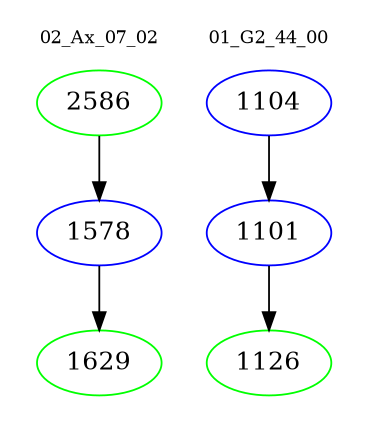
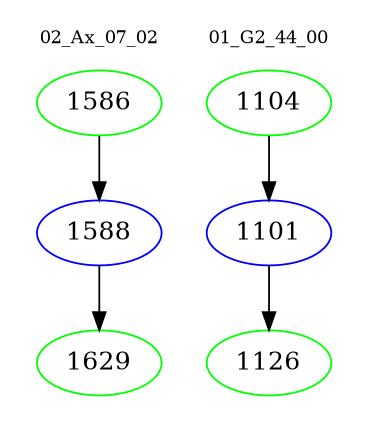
node "2586": label "2586" -> "1586"
node "1104": color blue -> green
node "1578": label "1578" -> "1588"
